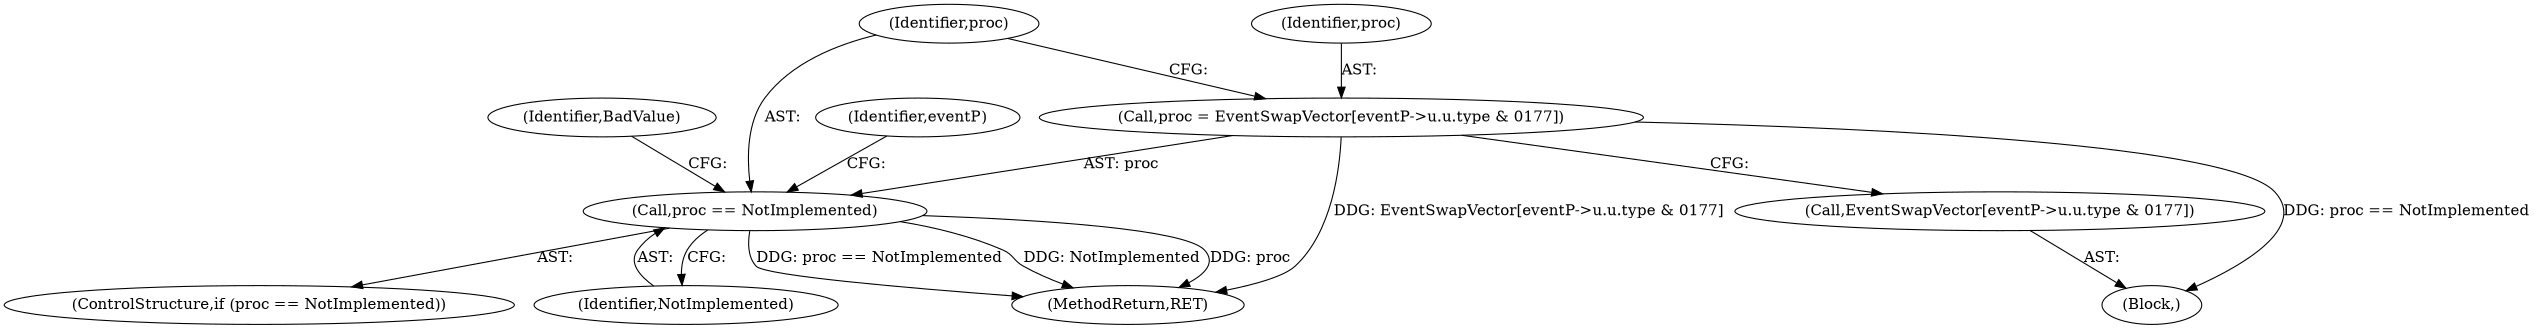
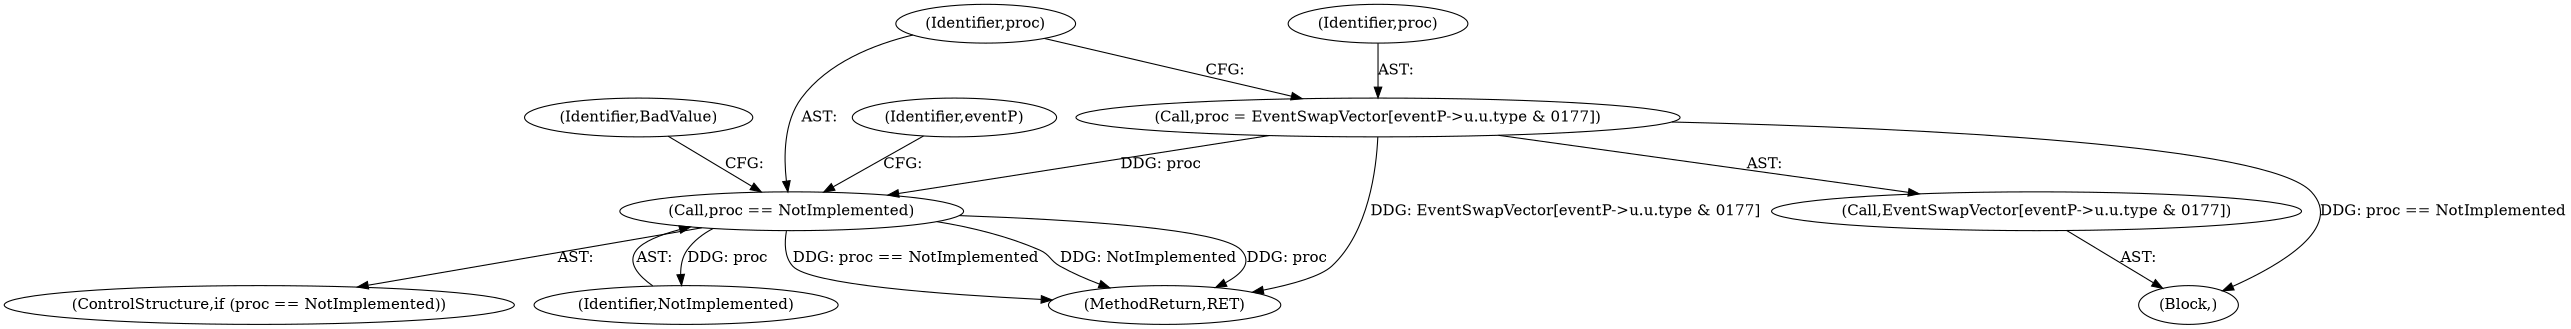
edge "(Call,proc = EventSwapVector[eventP->u.u.type & 0177])" -> "(Call,proc == NotImplemented)": label "AST: proc" -> "DDG: proc"
edge "(Call,proc = EventSwapVector[eventP->u.u.type & 0177])" -> "(Call,EventSwapVector[eventP->u.u.type & 0177])": label "CFG: " -> "AST: "
edge "(Call,proc == NotImplemented)" -> "(Identifier,NotImplemented)": label "CFG: " -> "DDG: proc"
